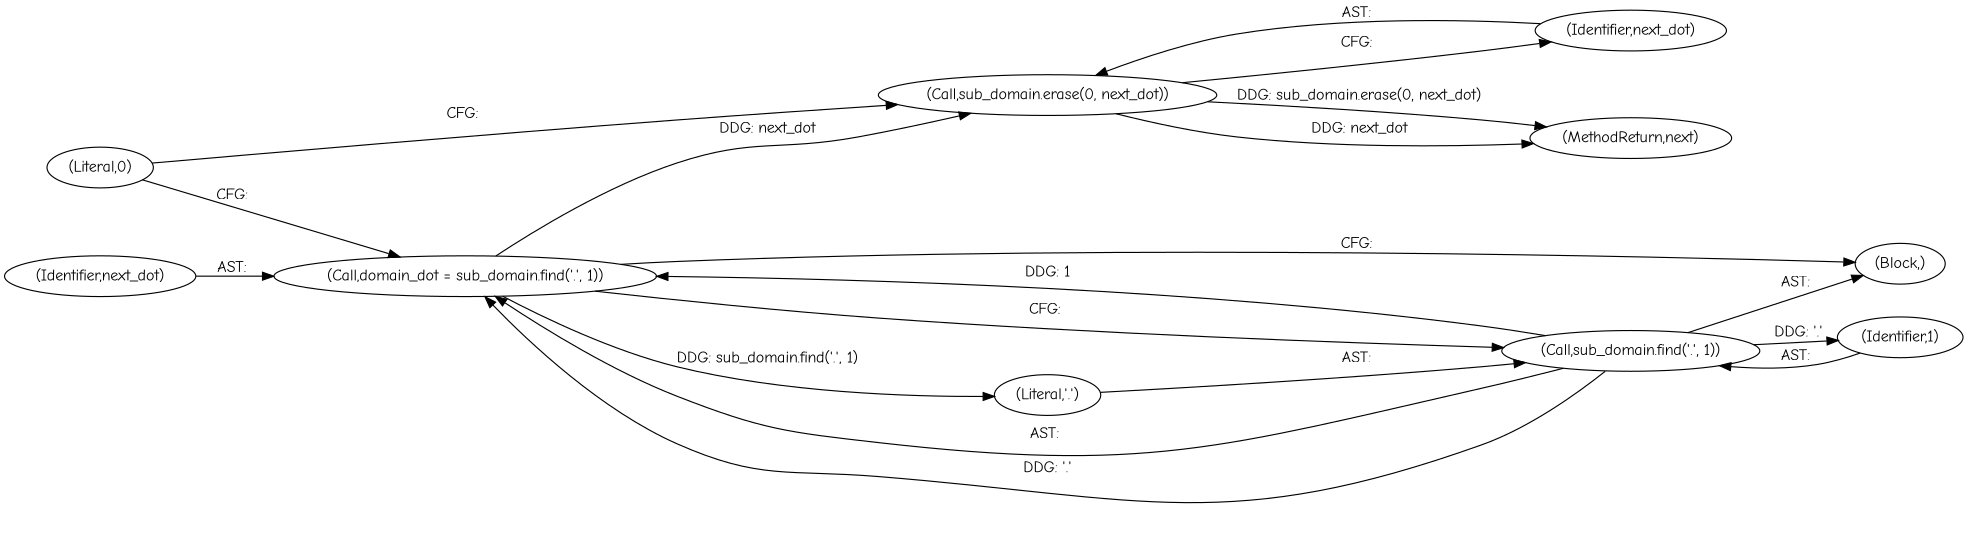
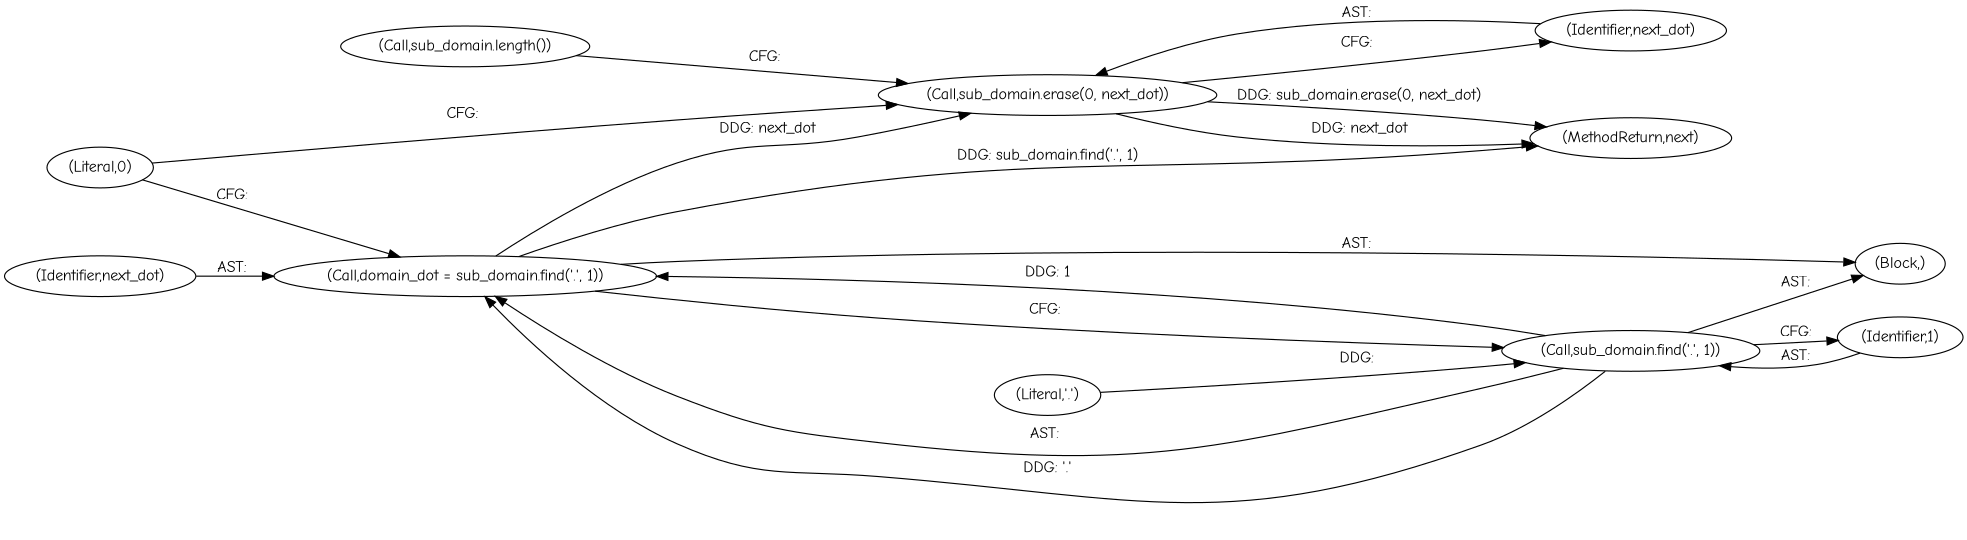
node "(Call,sub_domain.length())": added
edge "(Call,domain_dot = sub_domain.find('.', 1))" -> "(Block,)": label "CFG: " -> "AST: "
edge "(Call,sub_domain.find('.', 1))" -> "(Identifier,1)": label "DDG: '.'" -> "CFG: "
edge "(Literal,'.')" -> "(Call,sub_domain.find('.', 1))": label "AST: " -> "DDG: "
edge "(Call,domain_dot = sub_domain.find('.', 1))" -> "(Literal,'.')": now "(Call,domain_dot = sub_domain.find('.', 1))" -> "(MethodReturn,next)"
